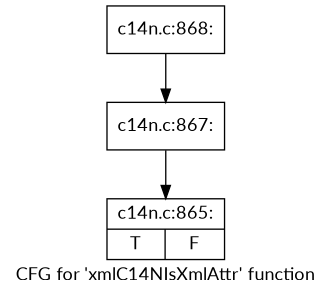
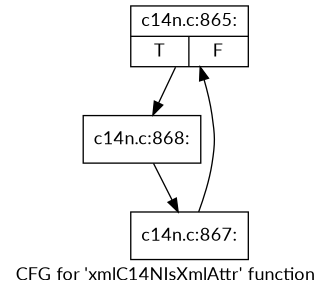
edge "c14n.c:865:" -> "c14n.c:868:": added
